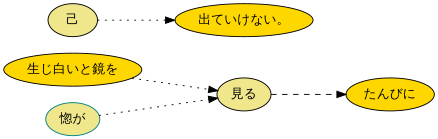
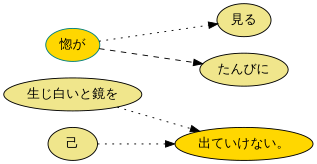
node "生じ白いと鏡を": fillcolor gold -> khaki
edge "生じ白いと鏡を" -> "見る": now "生じ白いと鏡を" -> "出ていけない。"
edge "見る" -> "たんびに": now "惚が" -> "たんびに"
node "たんびに": fillcolor gold -> khaki
node "惚が": fillcolor khaki -> gold
